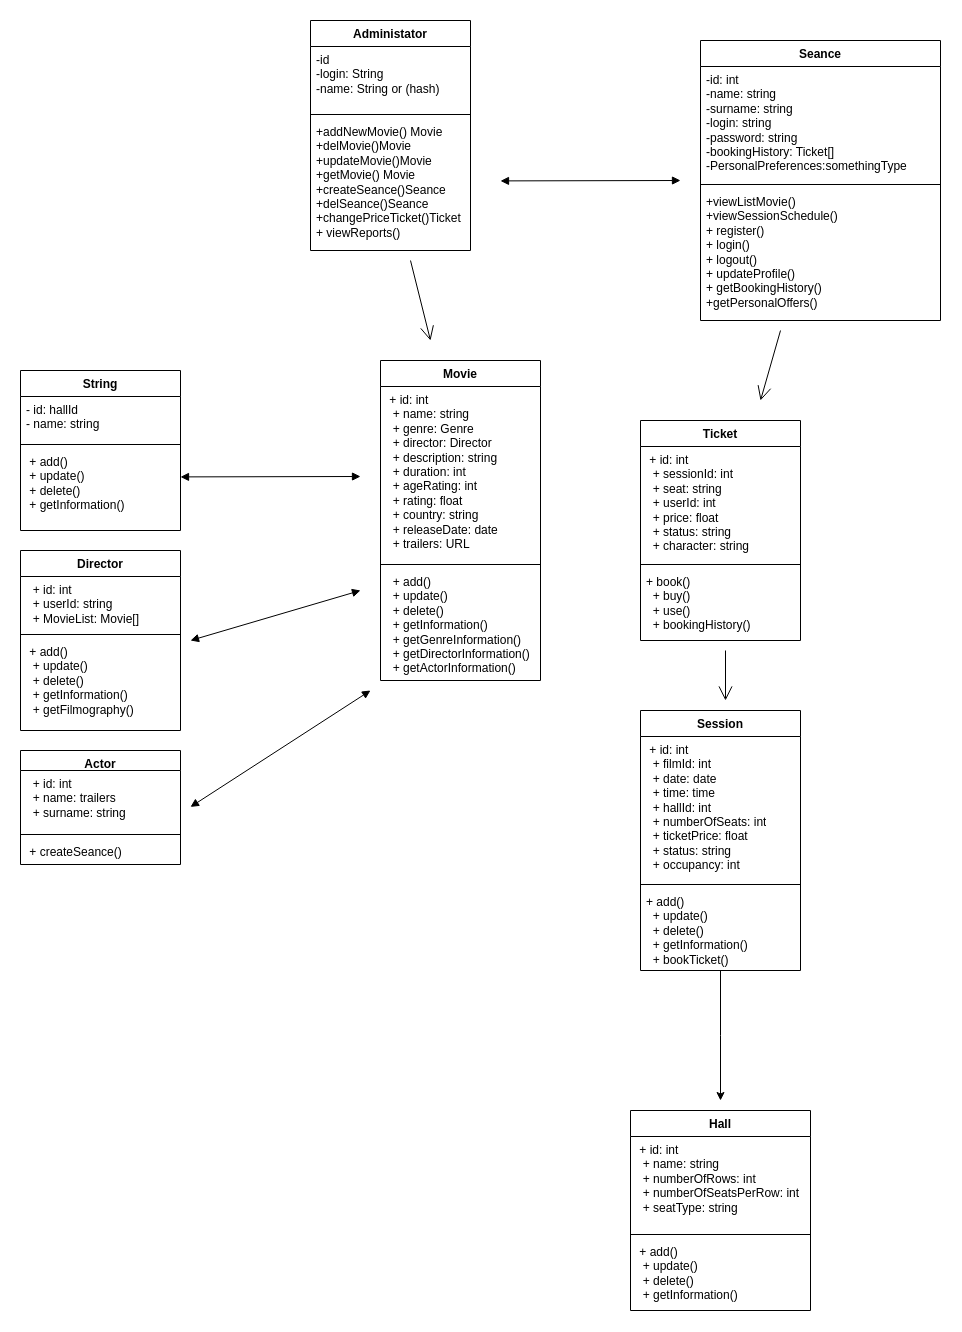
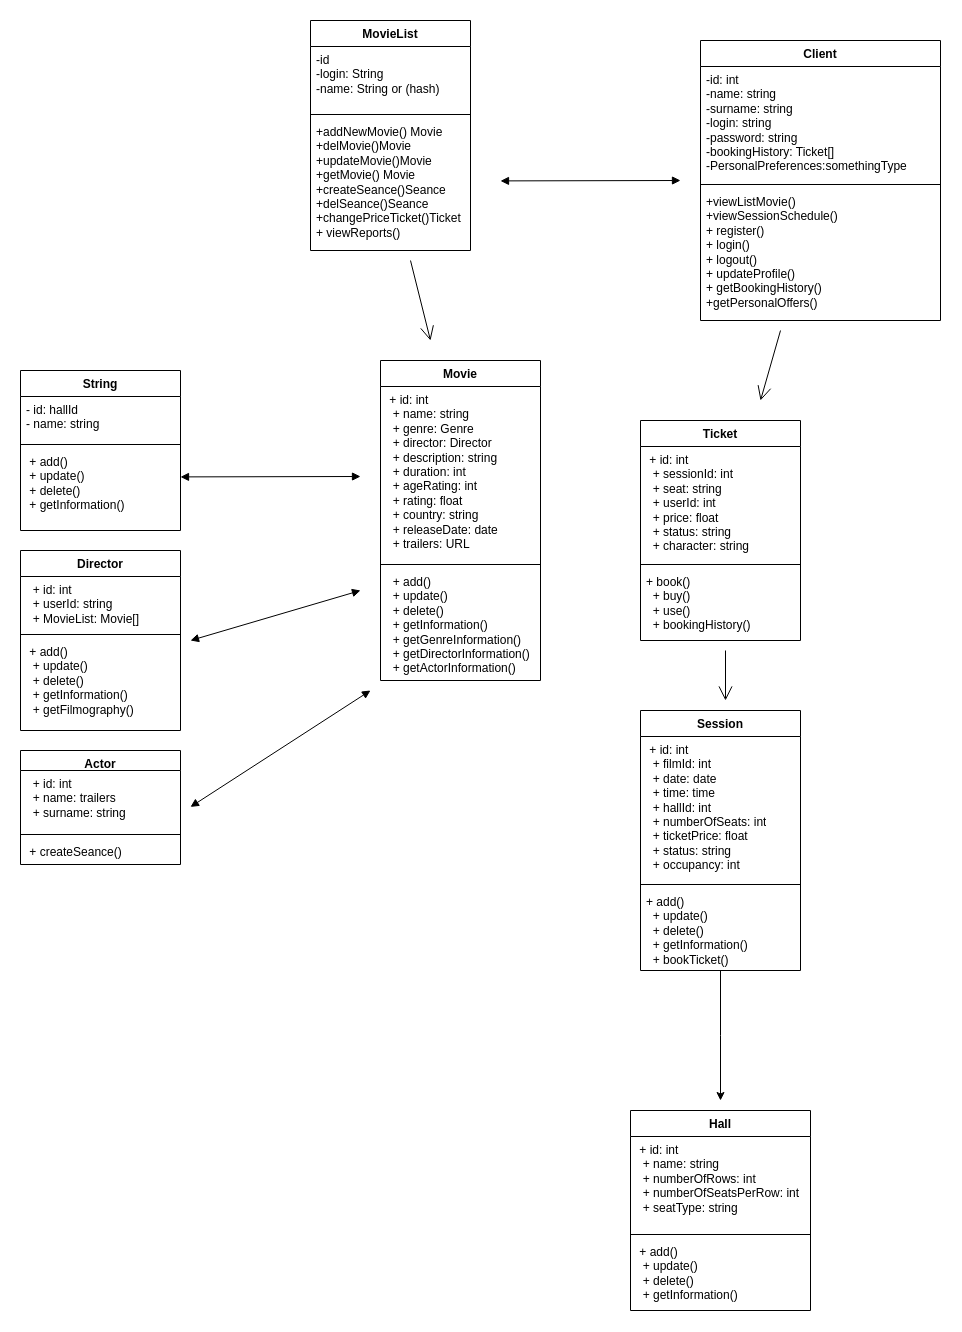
node "Administator": label "Administator" -> "MovieList"
node "Seance": label "Seance" -> "Client"
